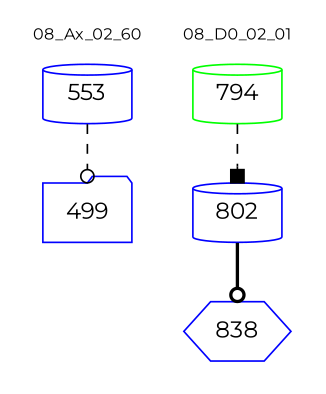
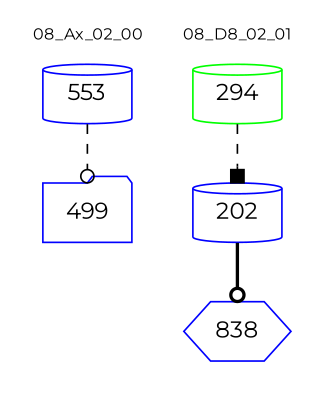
cluster "08_Ax_02_60": label "08_Ax_02_60" -> "08_Ax_02_00"
cluster "08_D0_02_01": label "08_D0_02_01" -> "08_D8_02_01"
node "794": label "794" -> "294"
node "802": label "802" -> "202"
